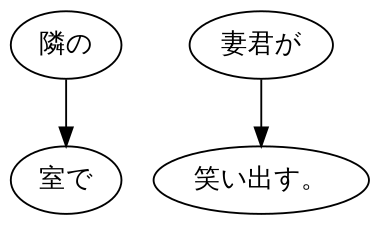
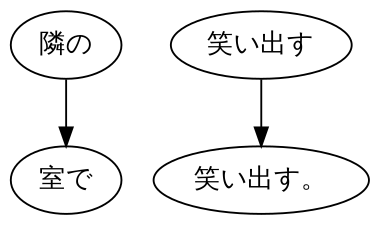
node "妻君が": label "妻君が" -> "笑い出す"
